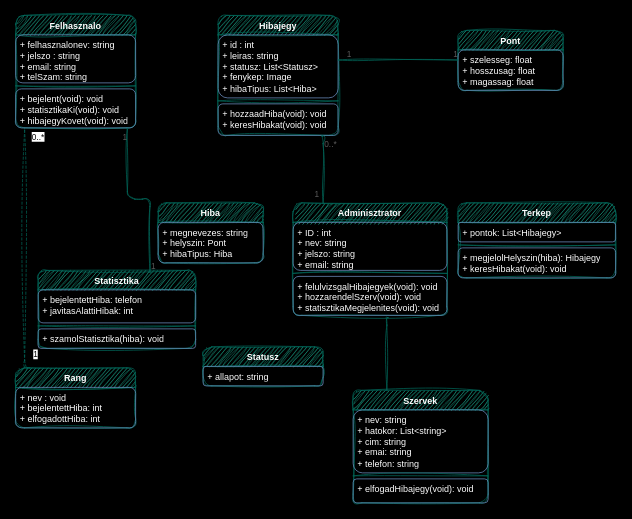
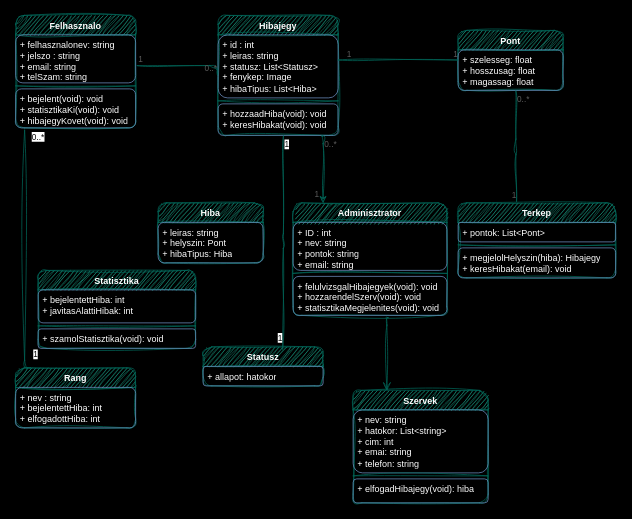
edge "+ felhasznalonev: string + jelszo : string + email: string + telSzam: string" -- "+ id : int + leiras: string + statusz: List<Statusz> + fenykep: Image + hibaTipus: List<Hiba>": added, labels "1", "0..*"
edge "+ hozzaadHiba(void): void + keresHibakat(void): void" -- "Statusz": added, labels "1", "1"
edge "+ szelesseg: float + hosszusag: float + magassag: float" -- "Terkep": added, labels "0..*", "1"
edge "+ hozzaadHiba(void): void + keresHibakat(void): void" -- "Adminisztrator": arrowhead none -> classic
edge "+ bejelent(void): void + statisztikaKi(void): void + hibajegyKovet(void): void" -- "Statisztika": removed, labels "1", "1"
node "+ pontok: List<Hibajegy>": label "+ pontok: List<Hibajegy>" -> "+ pontok: List<Pont>"
node "+ megnevezes: string + helyszin: Pont + hibaTipus: Hiba": label "+ megnevezes: string + helyszin: Pont + hibaTipus: Hiba" -> "+ leiras: string + helyszin: Pont + hibaTipus: Hiba"
edge "+ bejelent(void): void + statisztikaKi(void): void + hibajegyKovet(void): void" -- "Rang": style dashed -> solid
node "+ ID : int + nev: string + jelszo: string + email: string": label "+ ID : int + nev: string + jelszo: string + email: string" -> "+ ID : int + nev: string + pontok: string + email: string"
node "+ megjelolHelyszin(hiba): Hibajegy + keresHibakat(void): void": label "+ megjelolHelyszin(hiba): Hibajegy + keresHibakat(void): void" -> "+ megjelolHelyszin(hiba): Hibajegy + keresHibakat(email): void"
node "+ bejelentettHiba: telefon + javitasAlattiHibak: int": label "+ bejelentettHiba: telefon + javitasAlattiHibak: int" -> "+ bejelentettHiba: int + javitasAlattiHibak: int"
node "+ szamolStatisztika(hiba): void": label "+ szamolStatisztika(hiba): void" -> "+ szamolStatisztika(void): void"
node "+ allapot: string": label "+ allapot: string" -> "+ allapot: hatokor"
edge "+ felulvizsgalHibajegyek(void): void + hozzarendelSzerv(void): void + statisztikaMegjelenites(void): void" -- "Szervek": arrowhead none -> open
node "+ nev : void + bejelentettHiba: int + elfogadottHiba: int": label "+ nev : void + bejelentettHiba: int + elfogadottHiba: int" -> "+ nev : string + bejelentettHiba: int + elfogadottHiba: int"
node "+ nev: string + hatokor: List<string> + cim: string + emai: string + telefon: string": label "+ nev: string + hatokor: List<string> + cim: string + emai: string + telefon: string" -> "+ nev: string + hatokor: List<string> + cim: int + emai: string + telefon: string"
node "+ elfogadHibajegy(void): void": label "+ elfogadHibajegy(void): void" -> "+ elfogadHibajegy(void): hiba"
